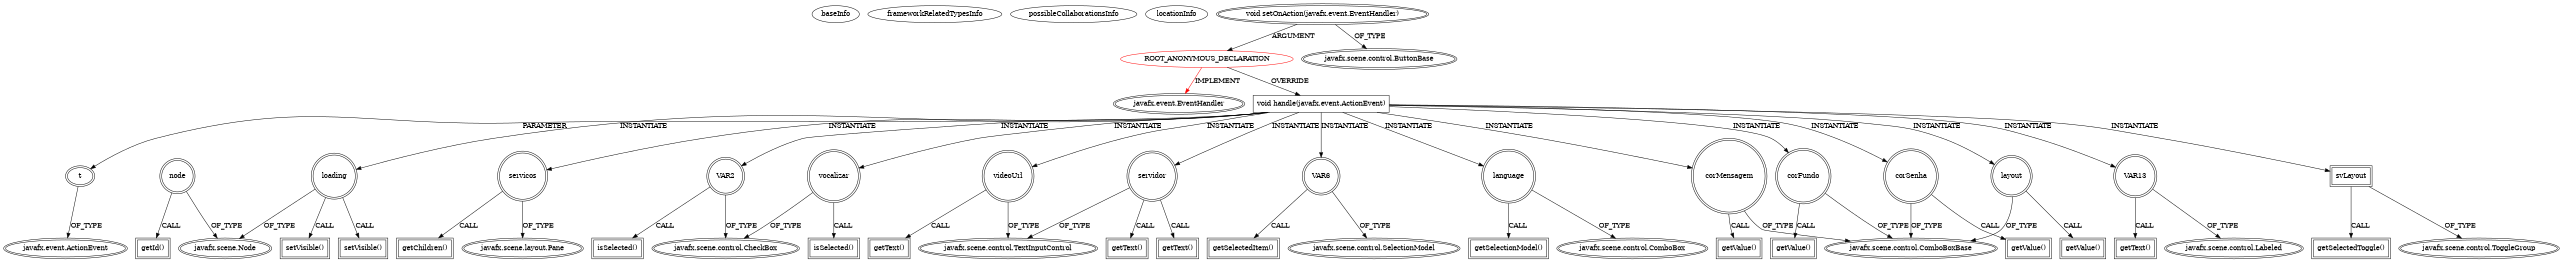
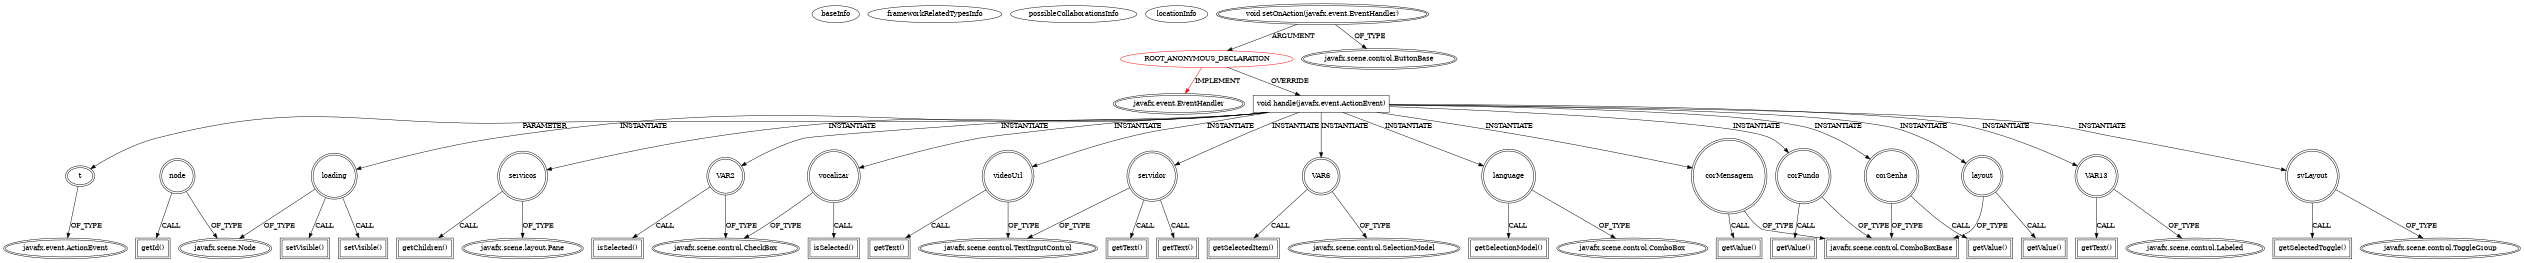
node "svLayout": shape box -> circle
node "javafx.scene.control.ComboBoxBase": shape ellipse -> box
